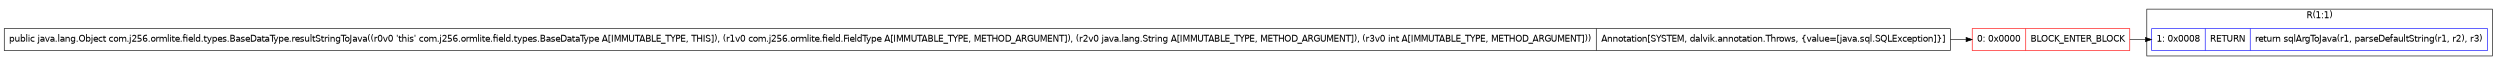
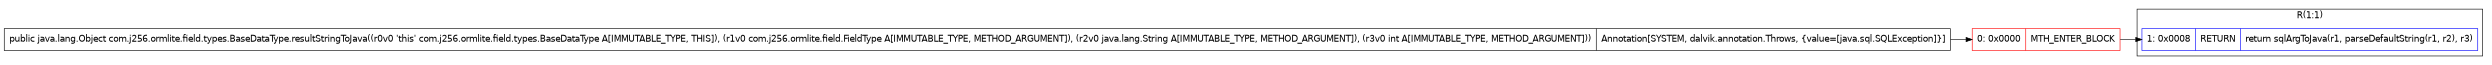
node "0: 0x0000": text "BLOCK_ENTER_BLOCK" -> "MTH_ENTER_BLOCK"
